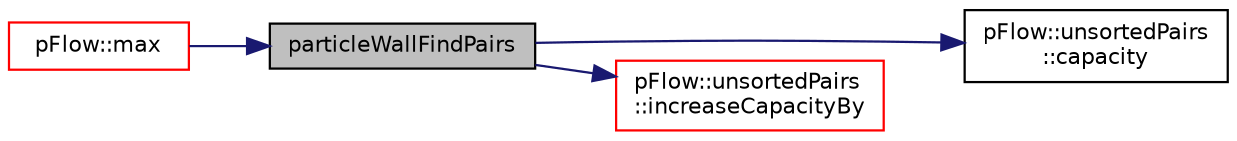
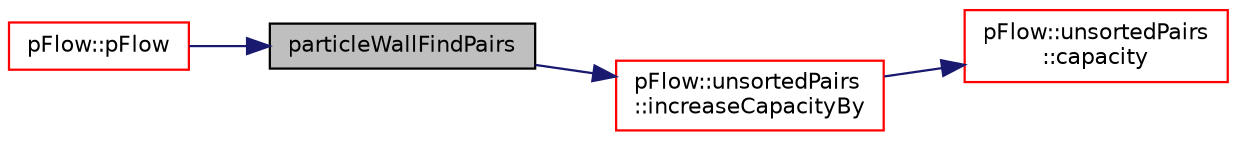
edge "particleWallFindPairs" -> "pFlow::unsortedPairs ::capacity": now "pFlow::unsortedPairs ::increaseCapacityBy" -> "pFlow::unsortedPairs ::capacity"
node "pFlow::max": label "pFlow::max" -> "pFlow::pFlow"
node "pFlow::unsortedPairs ::capacity": color black -> red
